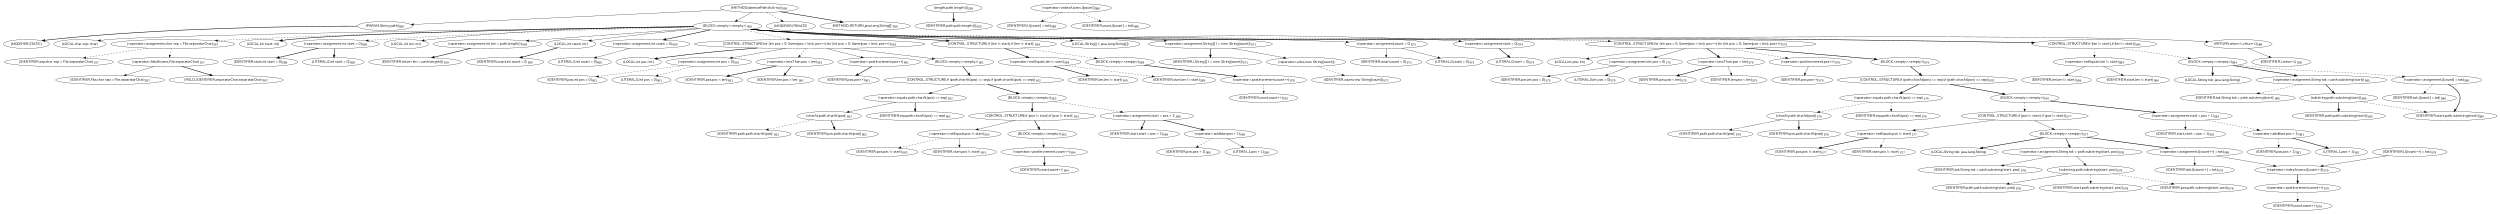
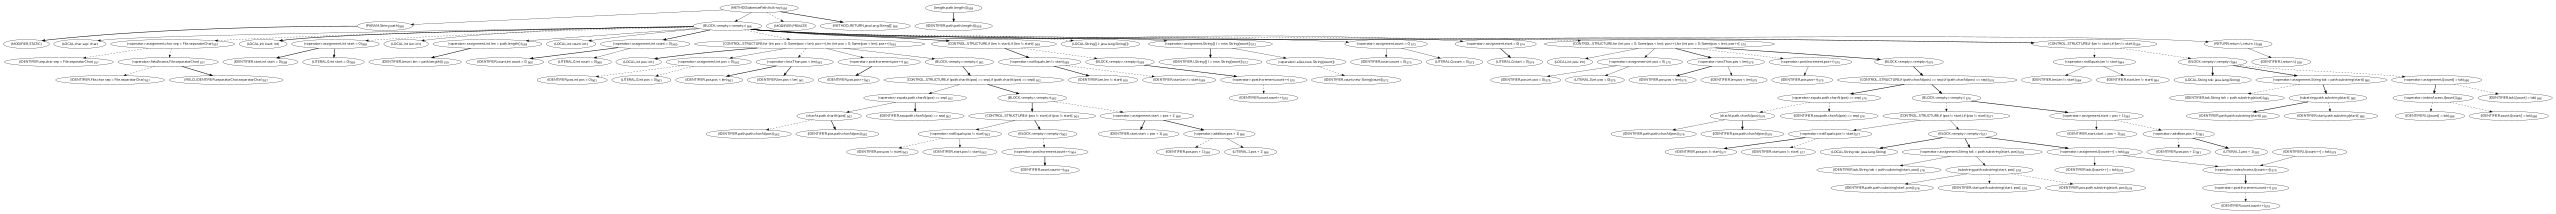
edge "(LOCAL,int count: int)" -> "(IDENTIFIER,count,int count = 0)": now "(<operator>.assignment,int count = 0)" -> "(IDENTIFIER,count,int count = 0)"
edge "(<operator>.fieldAccess,File.separatorChar)" -> "(IDENTIFIER,File,char sep = File.separatorChar)": style solid -> dashed
edge "(<operator>.assignment,l[count] = tok)" -> "(IDENTIFIER,start,path.substring(start))": now "(<operator>.assignment,l[count] = tok)" -> "(<operator>.indexAccess,l[count])"
